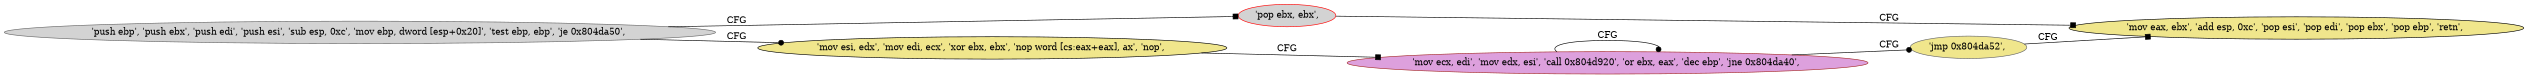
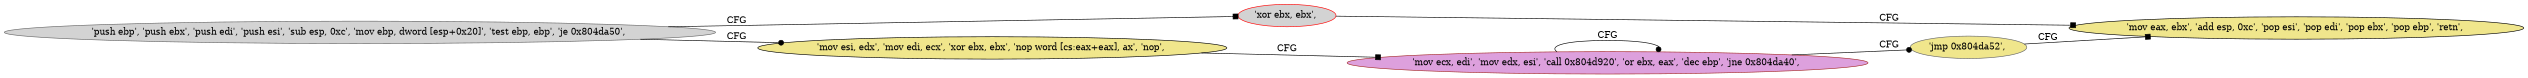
node "'pop ebx, ebx',": label "'pop ebx, ebx'," -> "'xor ebx, ebx',"
